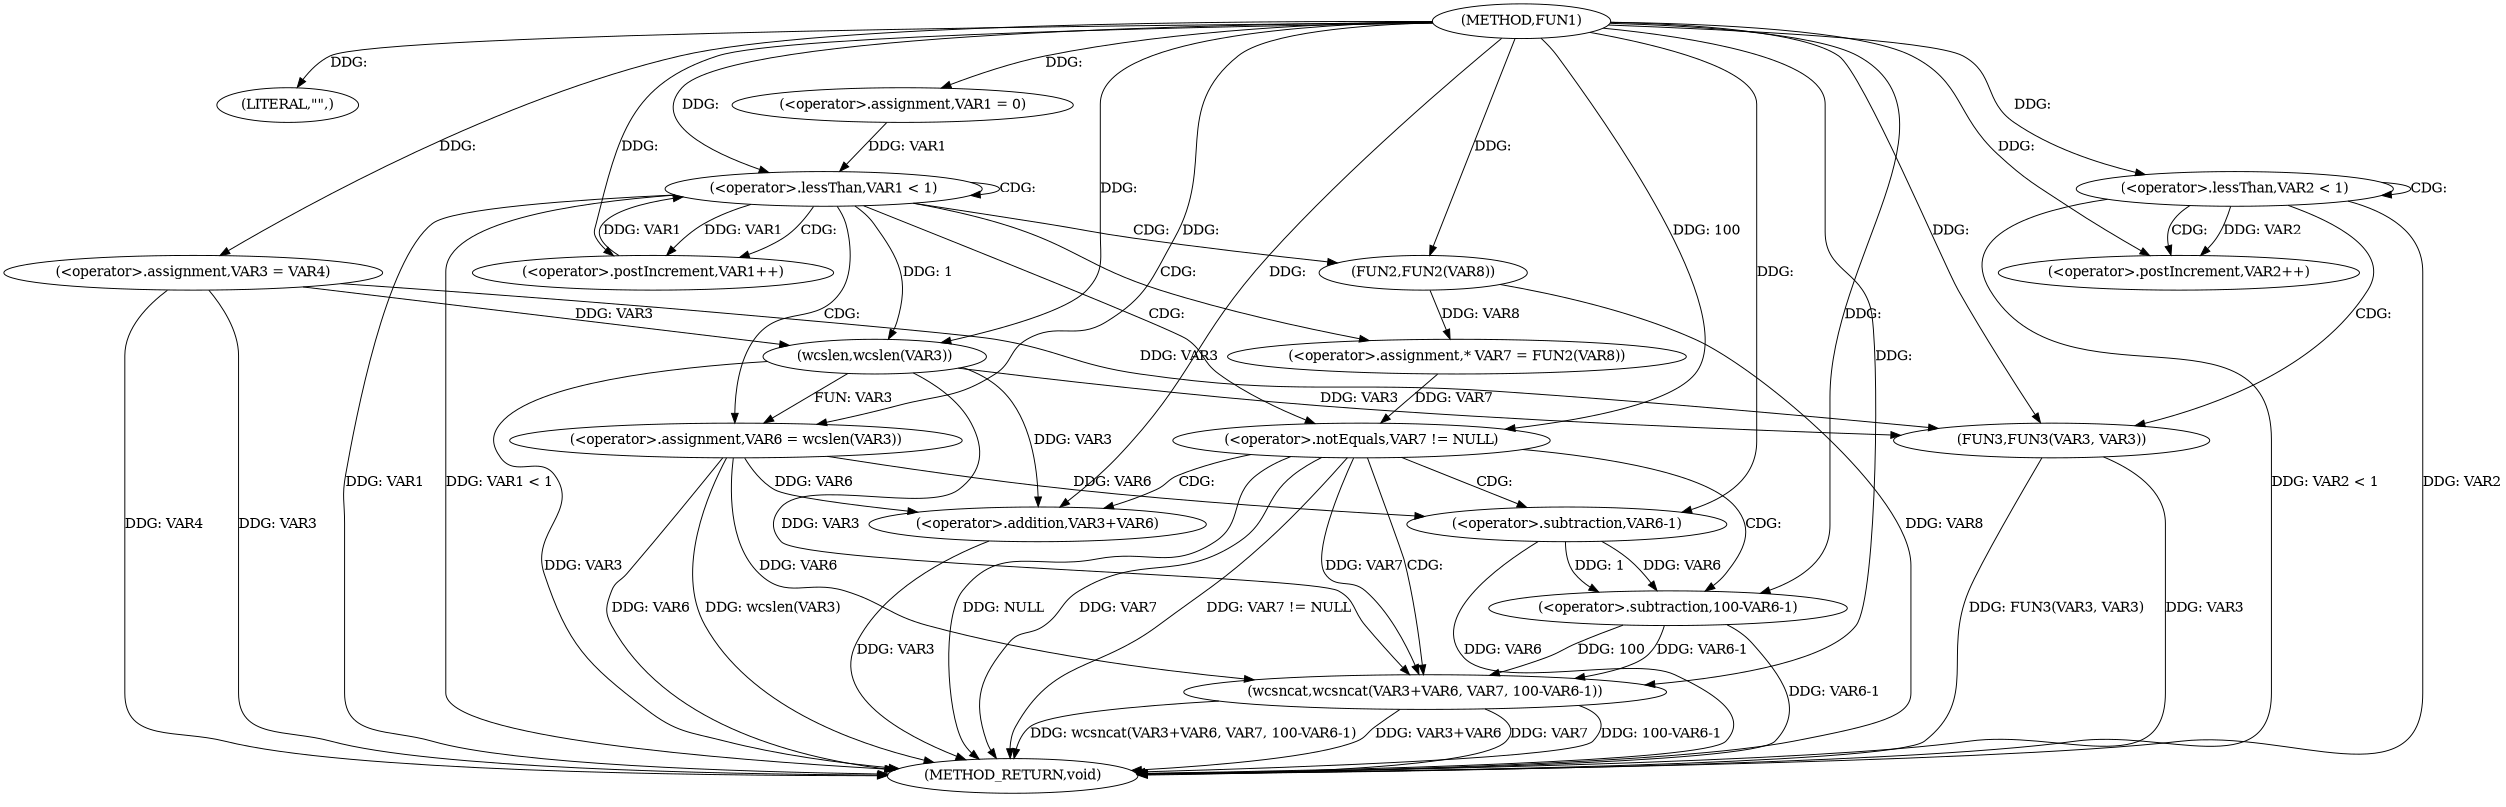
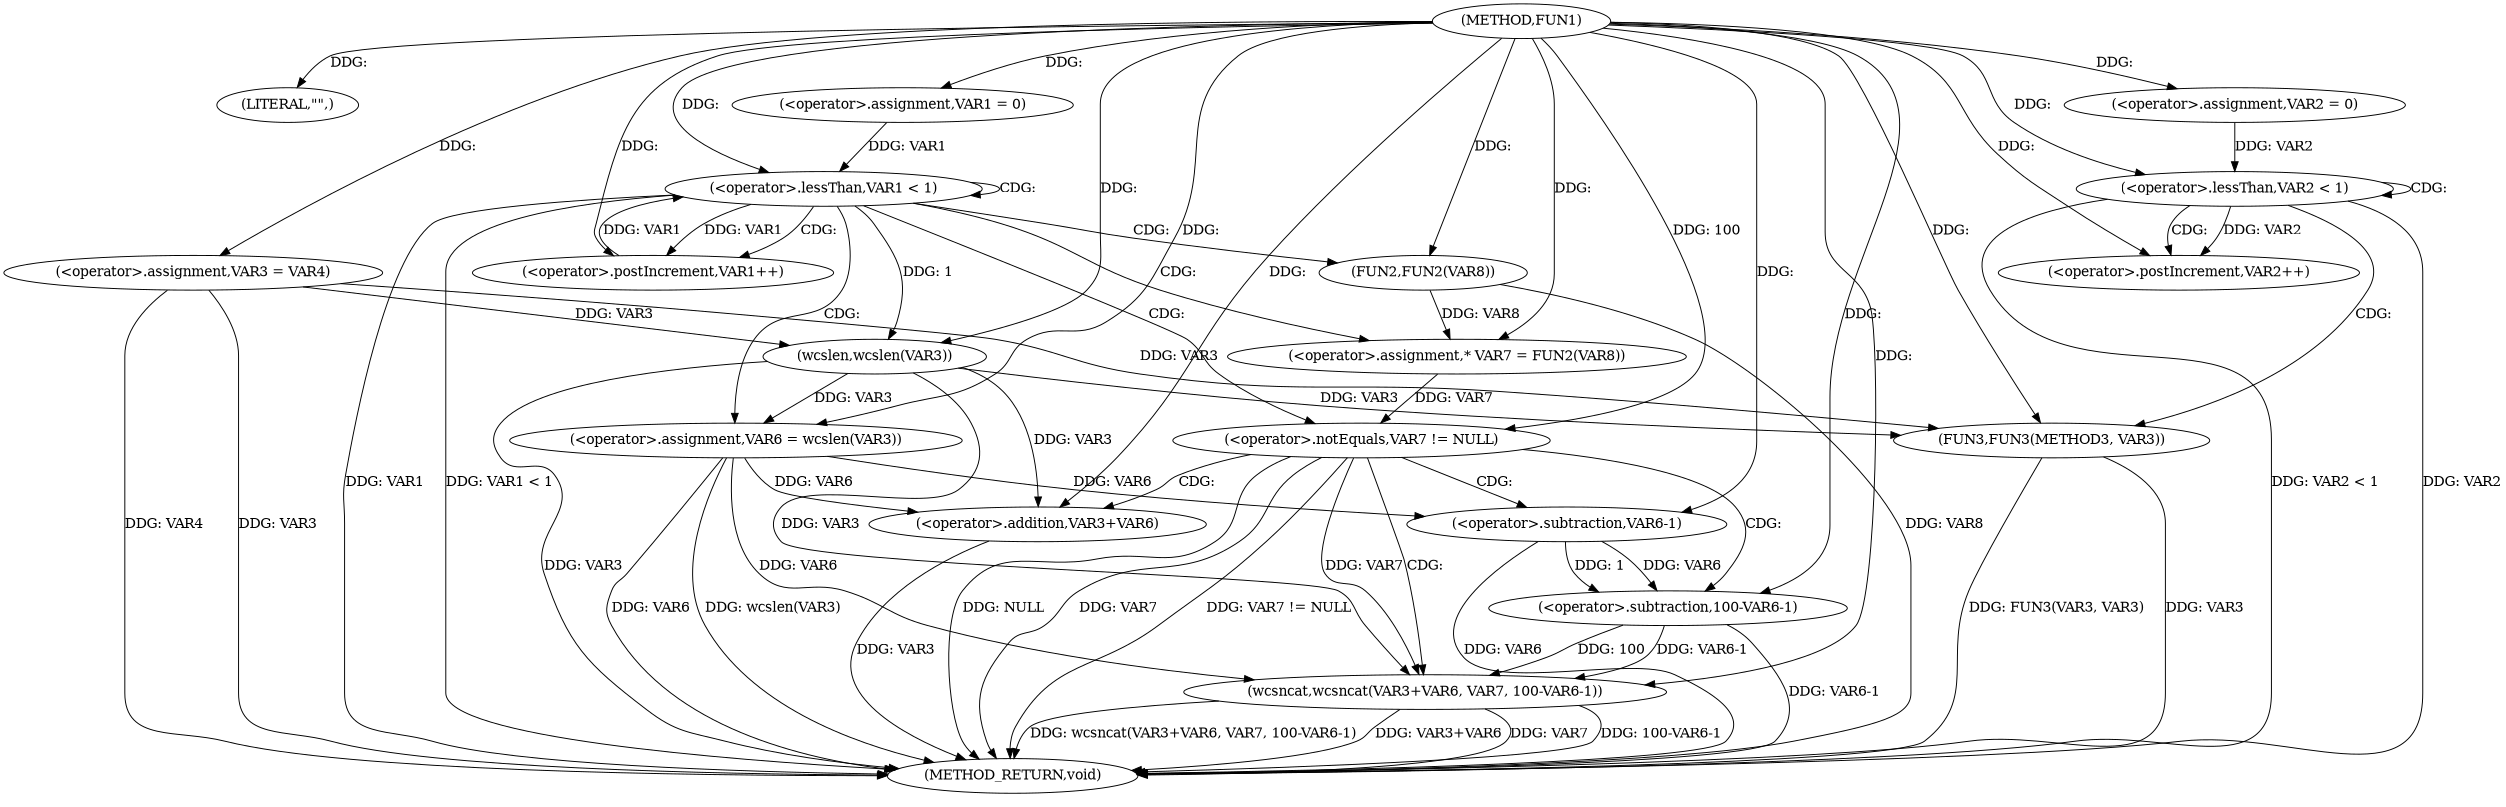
node "(<operator>.assignment,VAR2 = 0)": added
edge "(METHOD,FUN1)" -> "(<operator>.assignment,* VAR7 = FUN2(VAR8))": added, label "DDG:"
edge "(wcslen,wcslen(VAR3))" -> "(<operator>.assignment,VAR6 = wcslen(VAR3))": label "FUN: VAR3" -> "DDG: VAR3"
node "(FUN3,FUN3(VAR3, VAR3))": label "(FUN3,FUN3(VAR3, VAR3))" -> "(FUN3,FUN3(METHOD3, VAR3))"
